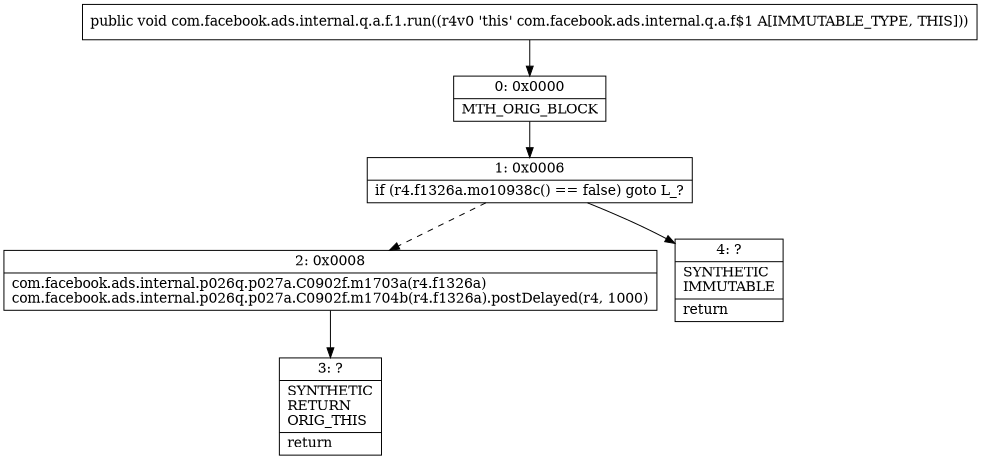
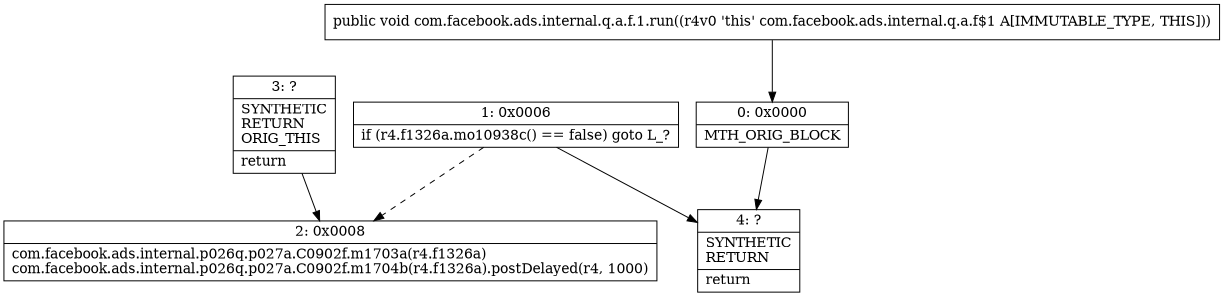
edge "0: 0x0000" -> "1: 0x0006": now "0: 0x0000" -> "4: ?"
node "4: ?": text "IMMUTABLE" -> "RETURN"
edge "2: 0x0008" -> "3: ?": reversed
